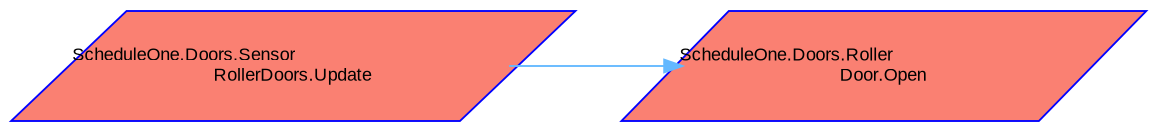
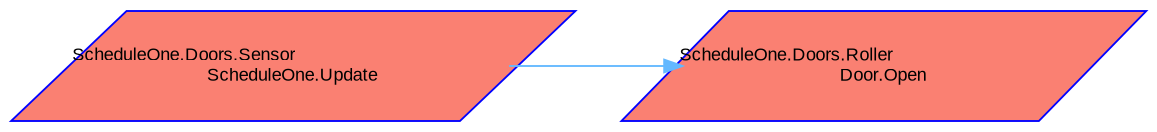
node "ScheduleOne.Doors.Sensor RollerDoors.Update": label "ScheduleOne.Doors.Sensor RollerDoors.Update" -> "ScheduleOne.Doors.Sensor ScheduleOne.Update"
